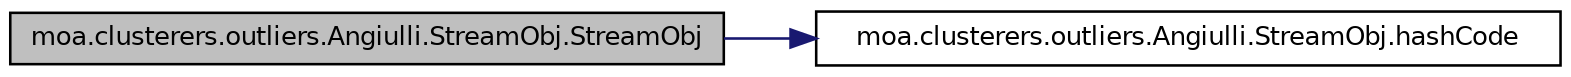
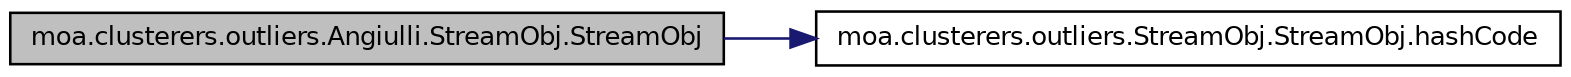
node "moa.clusterers.outliers.Angiulli.StreamObj.hashCode": label "moa.clusterers.outliers.Angiulli.StreamObj.hashCode" -> "moa.clusterers.outliers.StreamObj.StreamObj.hashCode"
